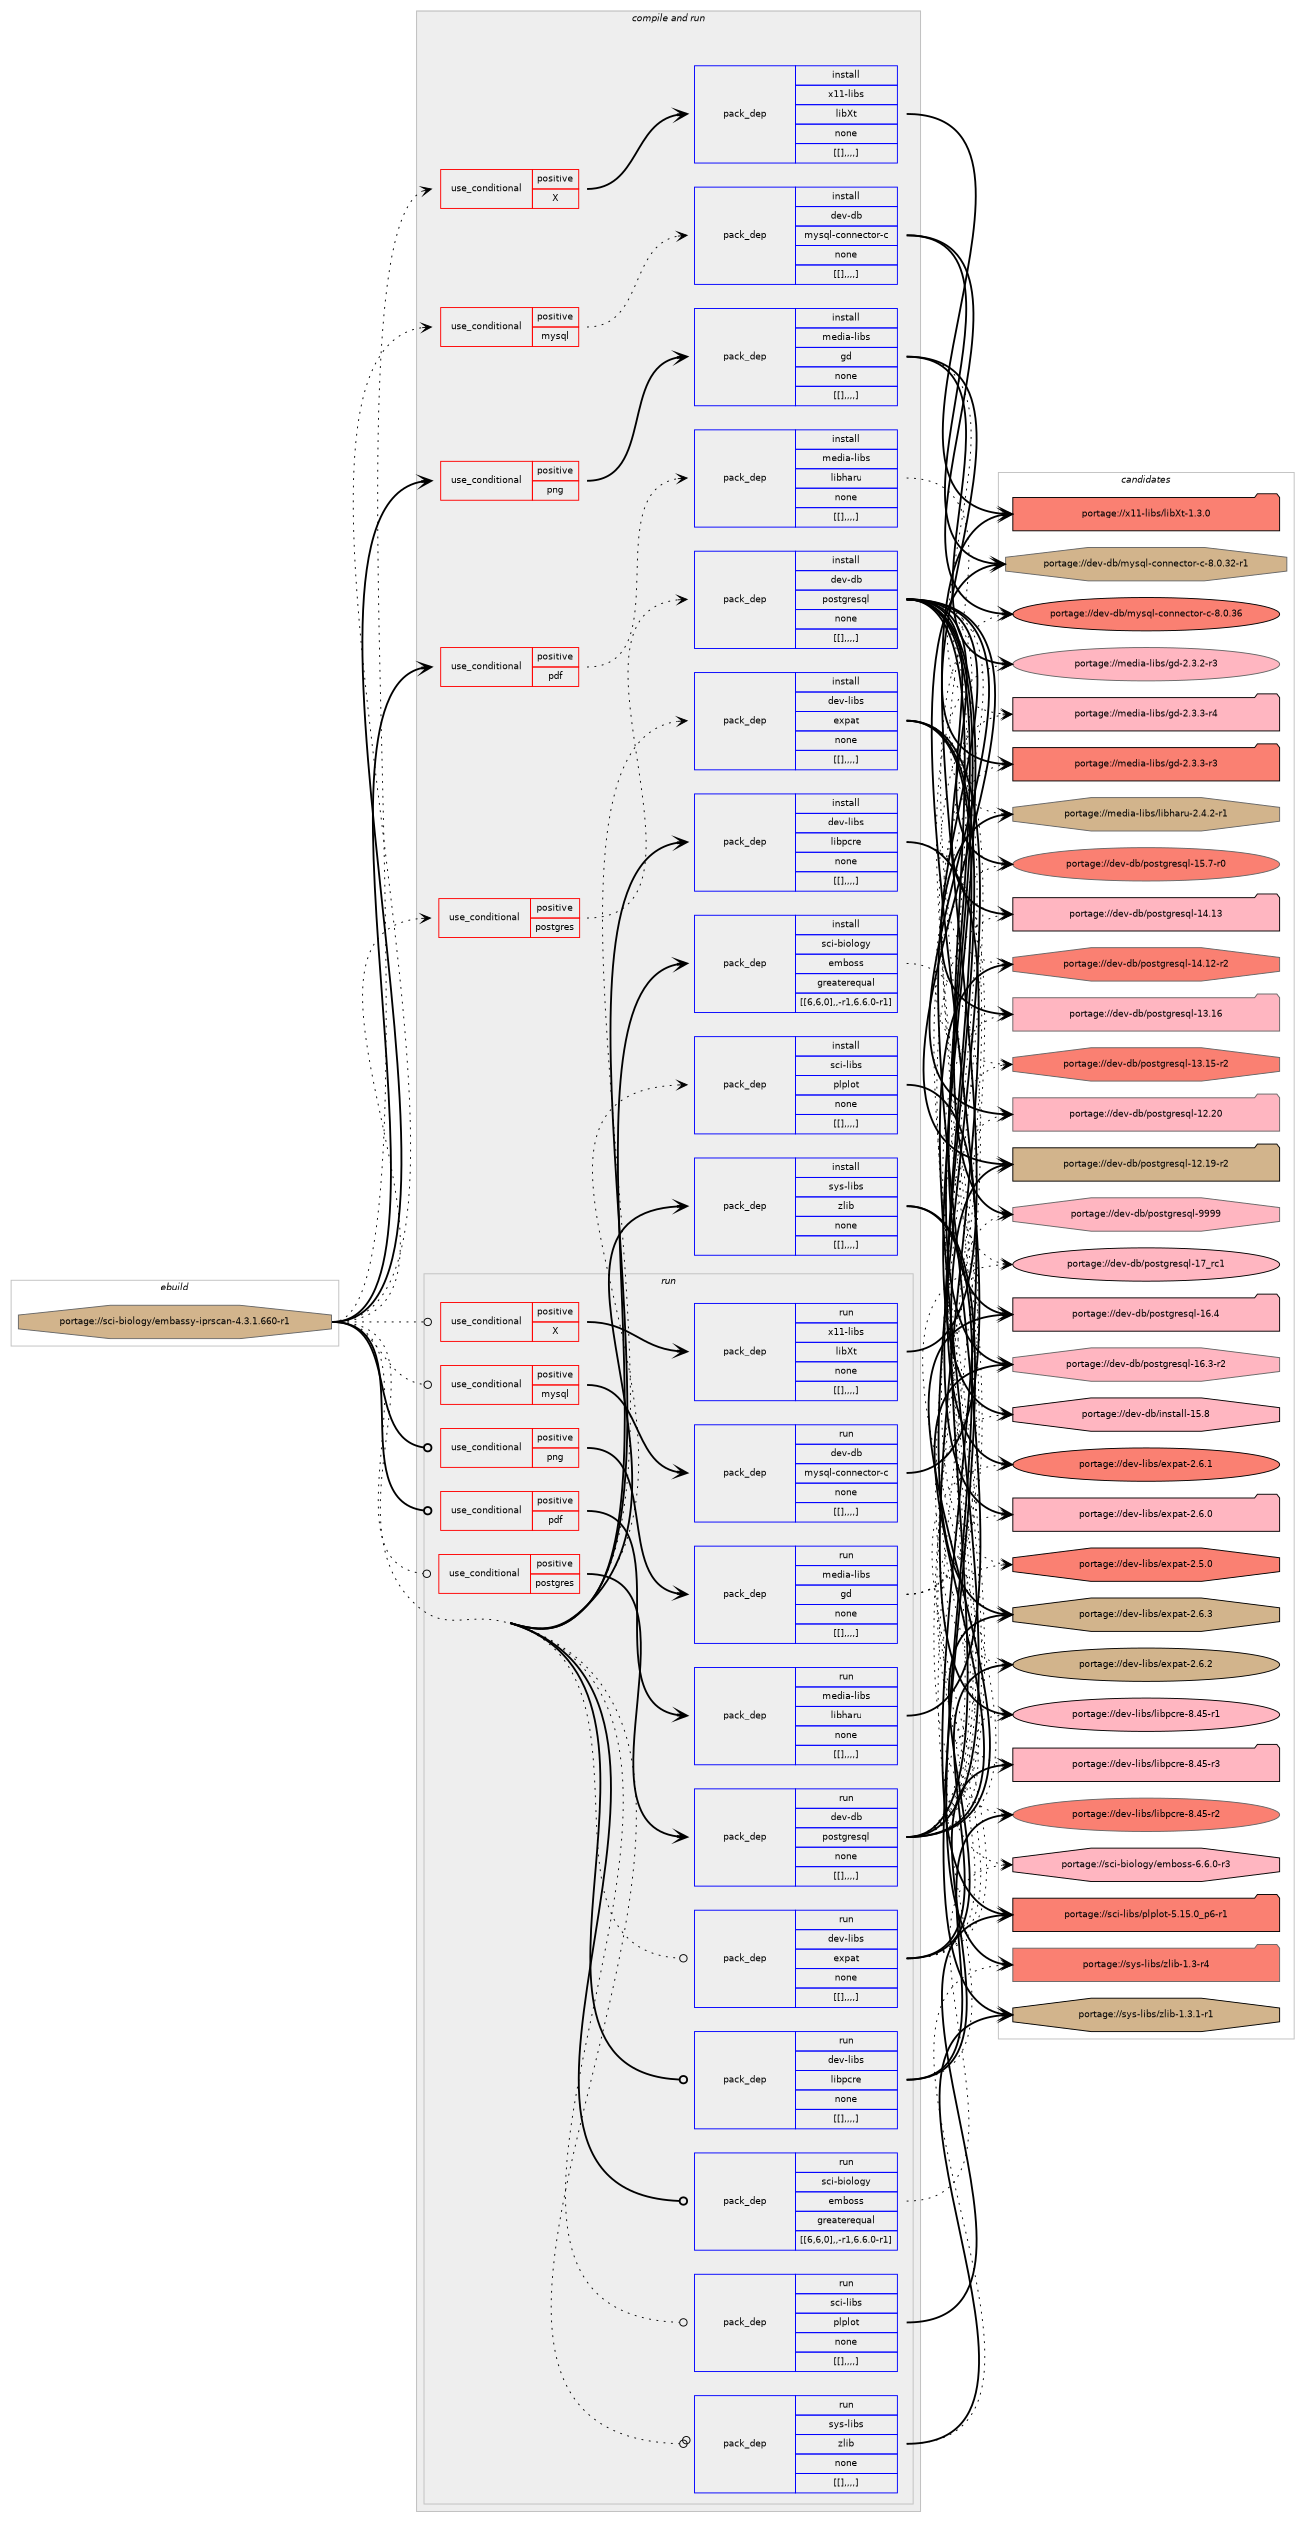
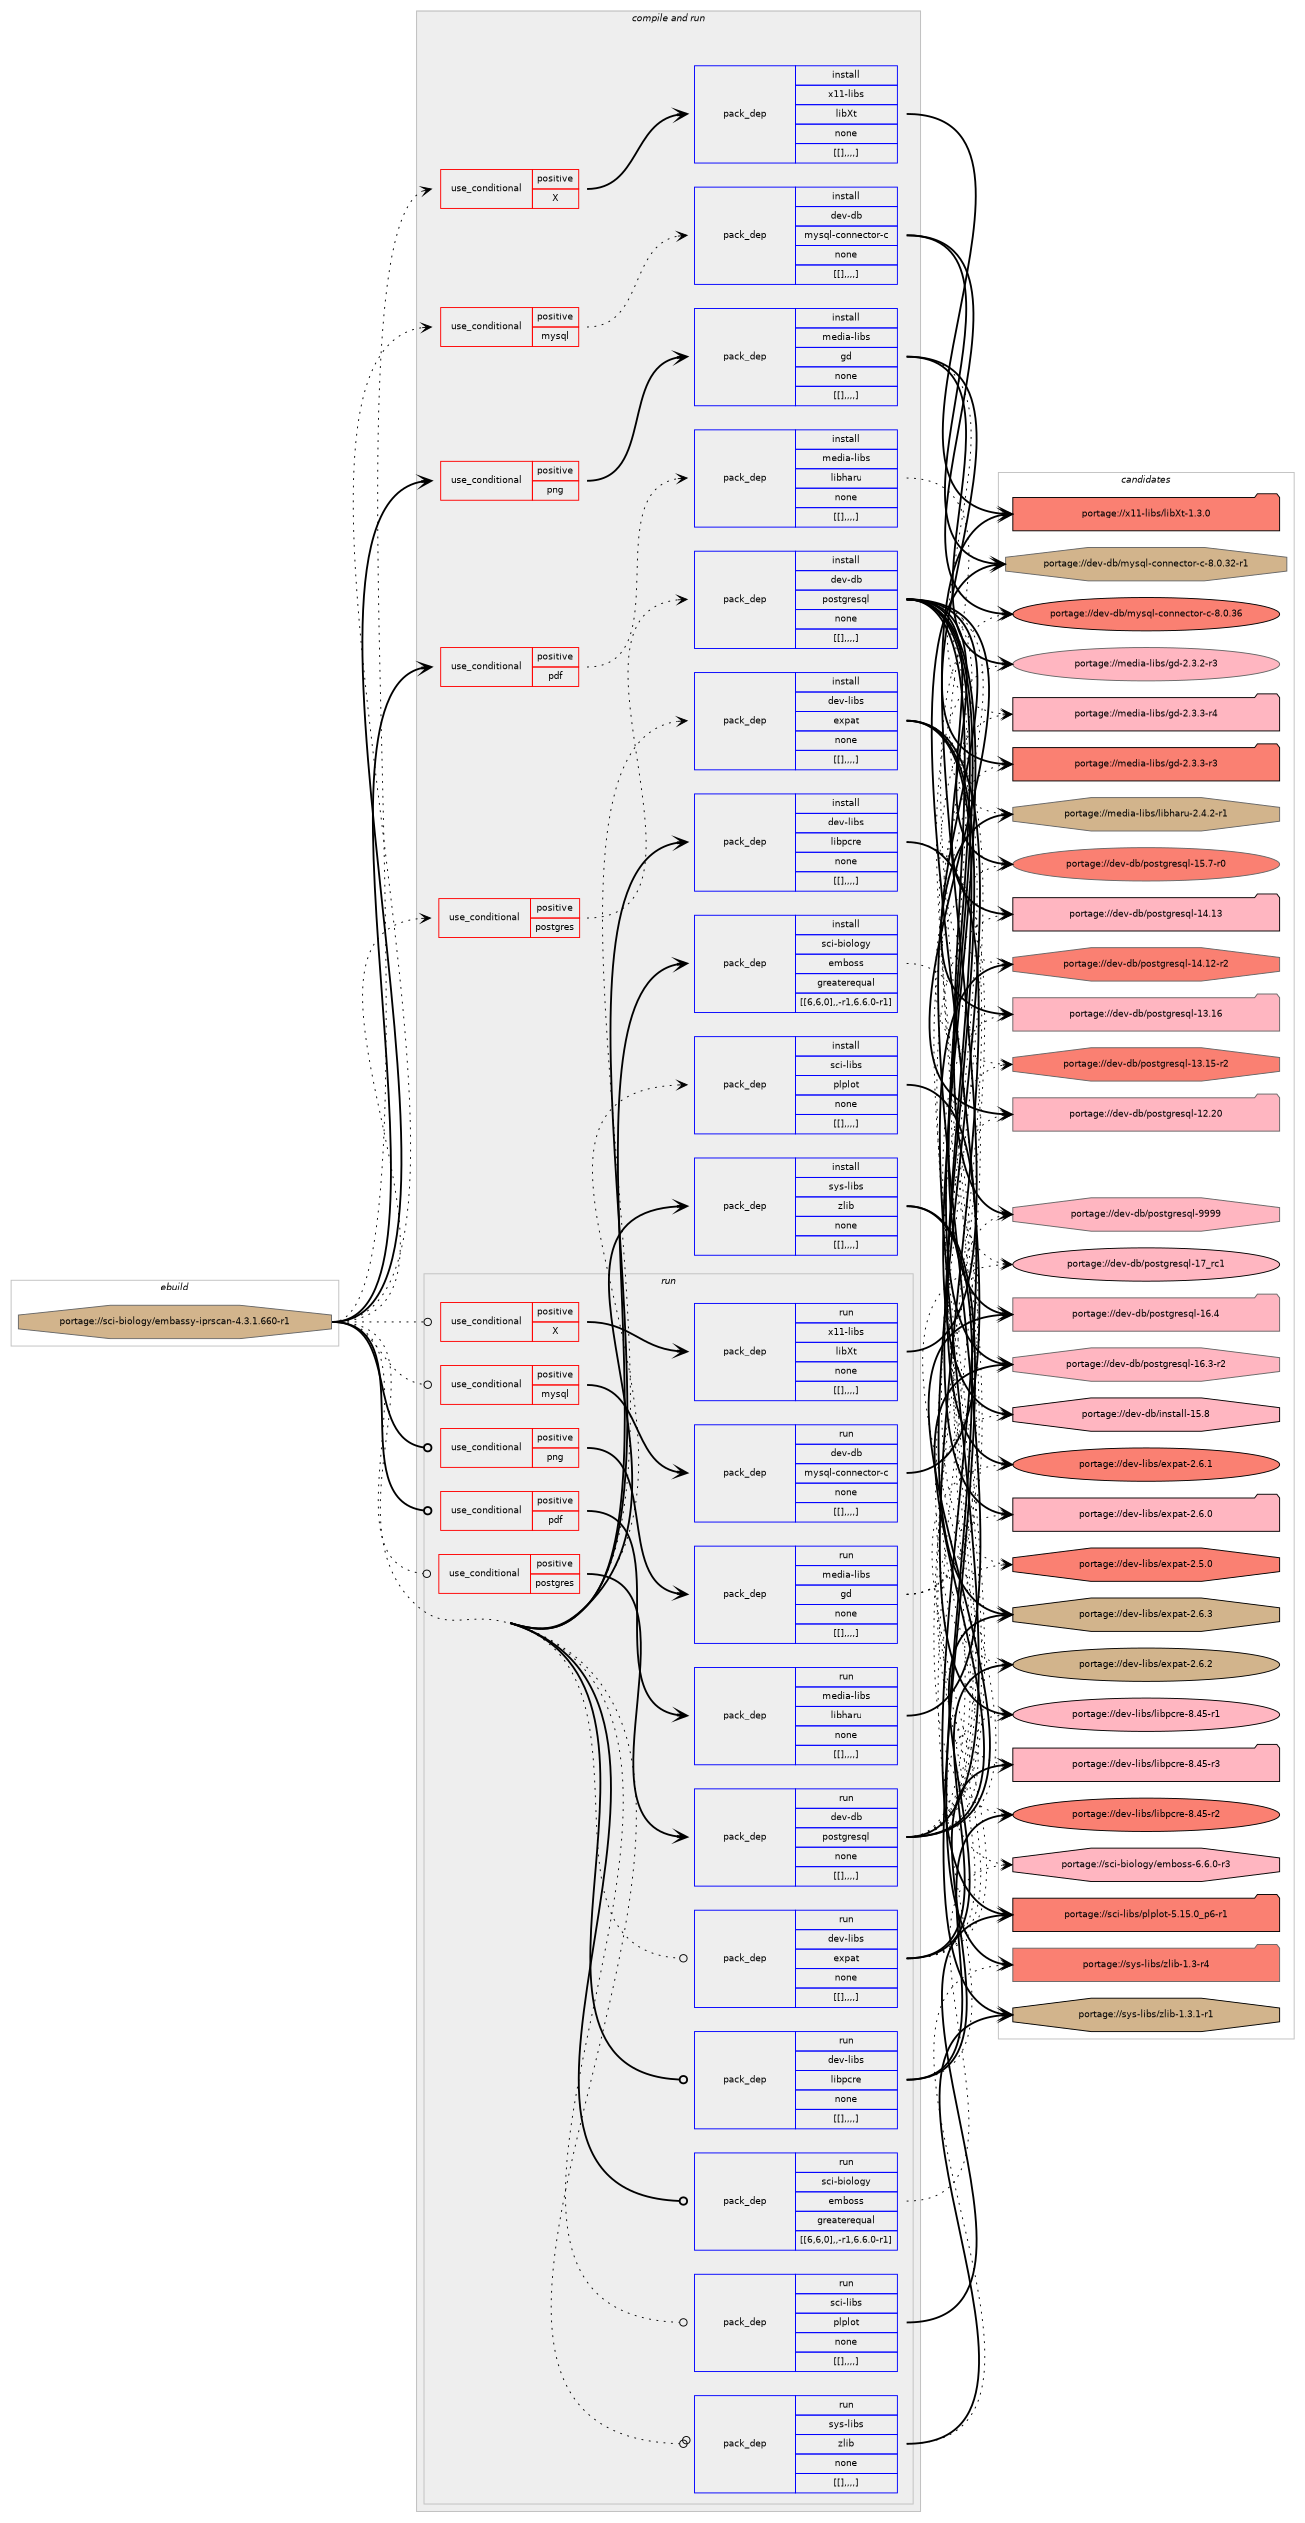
node "portage://dev-db/postgresql-12.19-r2": removed
node "portage://dev-db/postgresql-16.4": color black -> gray40
node "portage://dev-libs/libpcre-8.45-r2": color gray40 -> black
